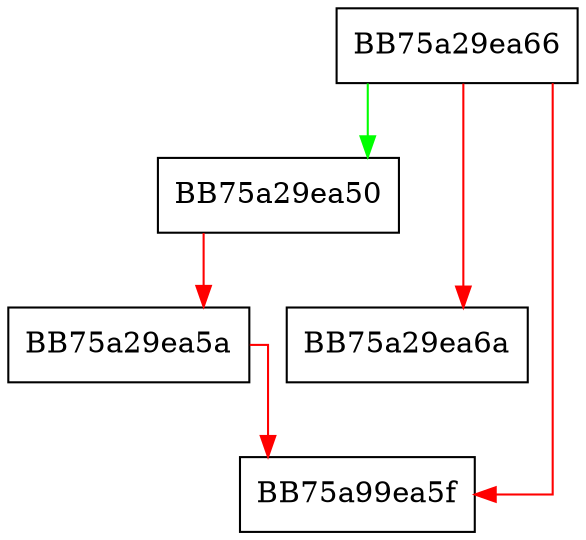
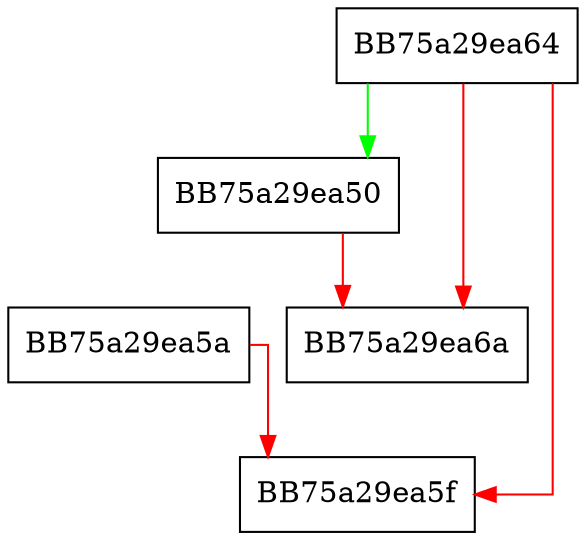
node "BB75a29ea66": label "BB75a29ea66" -> "BB75a29ea64"
edge "BB75a29ea50" -> "BB75a29ea5a": now "BB75a29ea50" -> "BB75a29ea6a"
node "BB75a99ea5f": label "BB75a99ea5f" -> "BB75a29ea5f"
